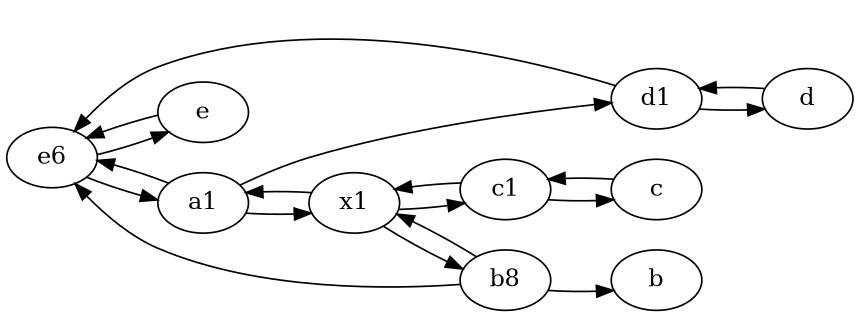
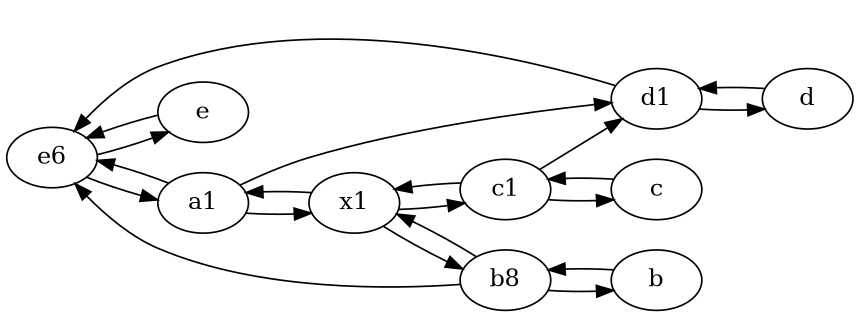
edge "c1" -> "d1": added
edge "b" -> "b8": added
